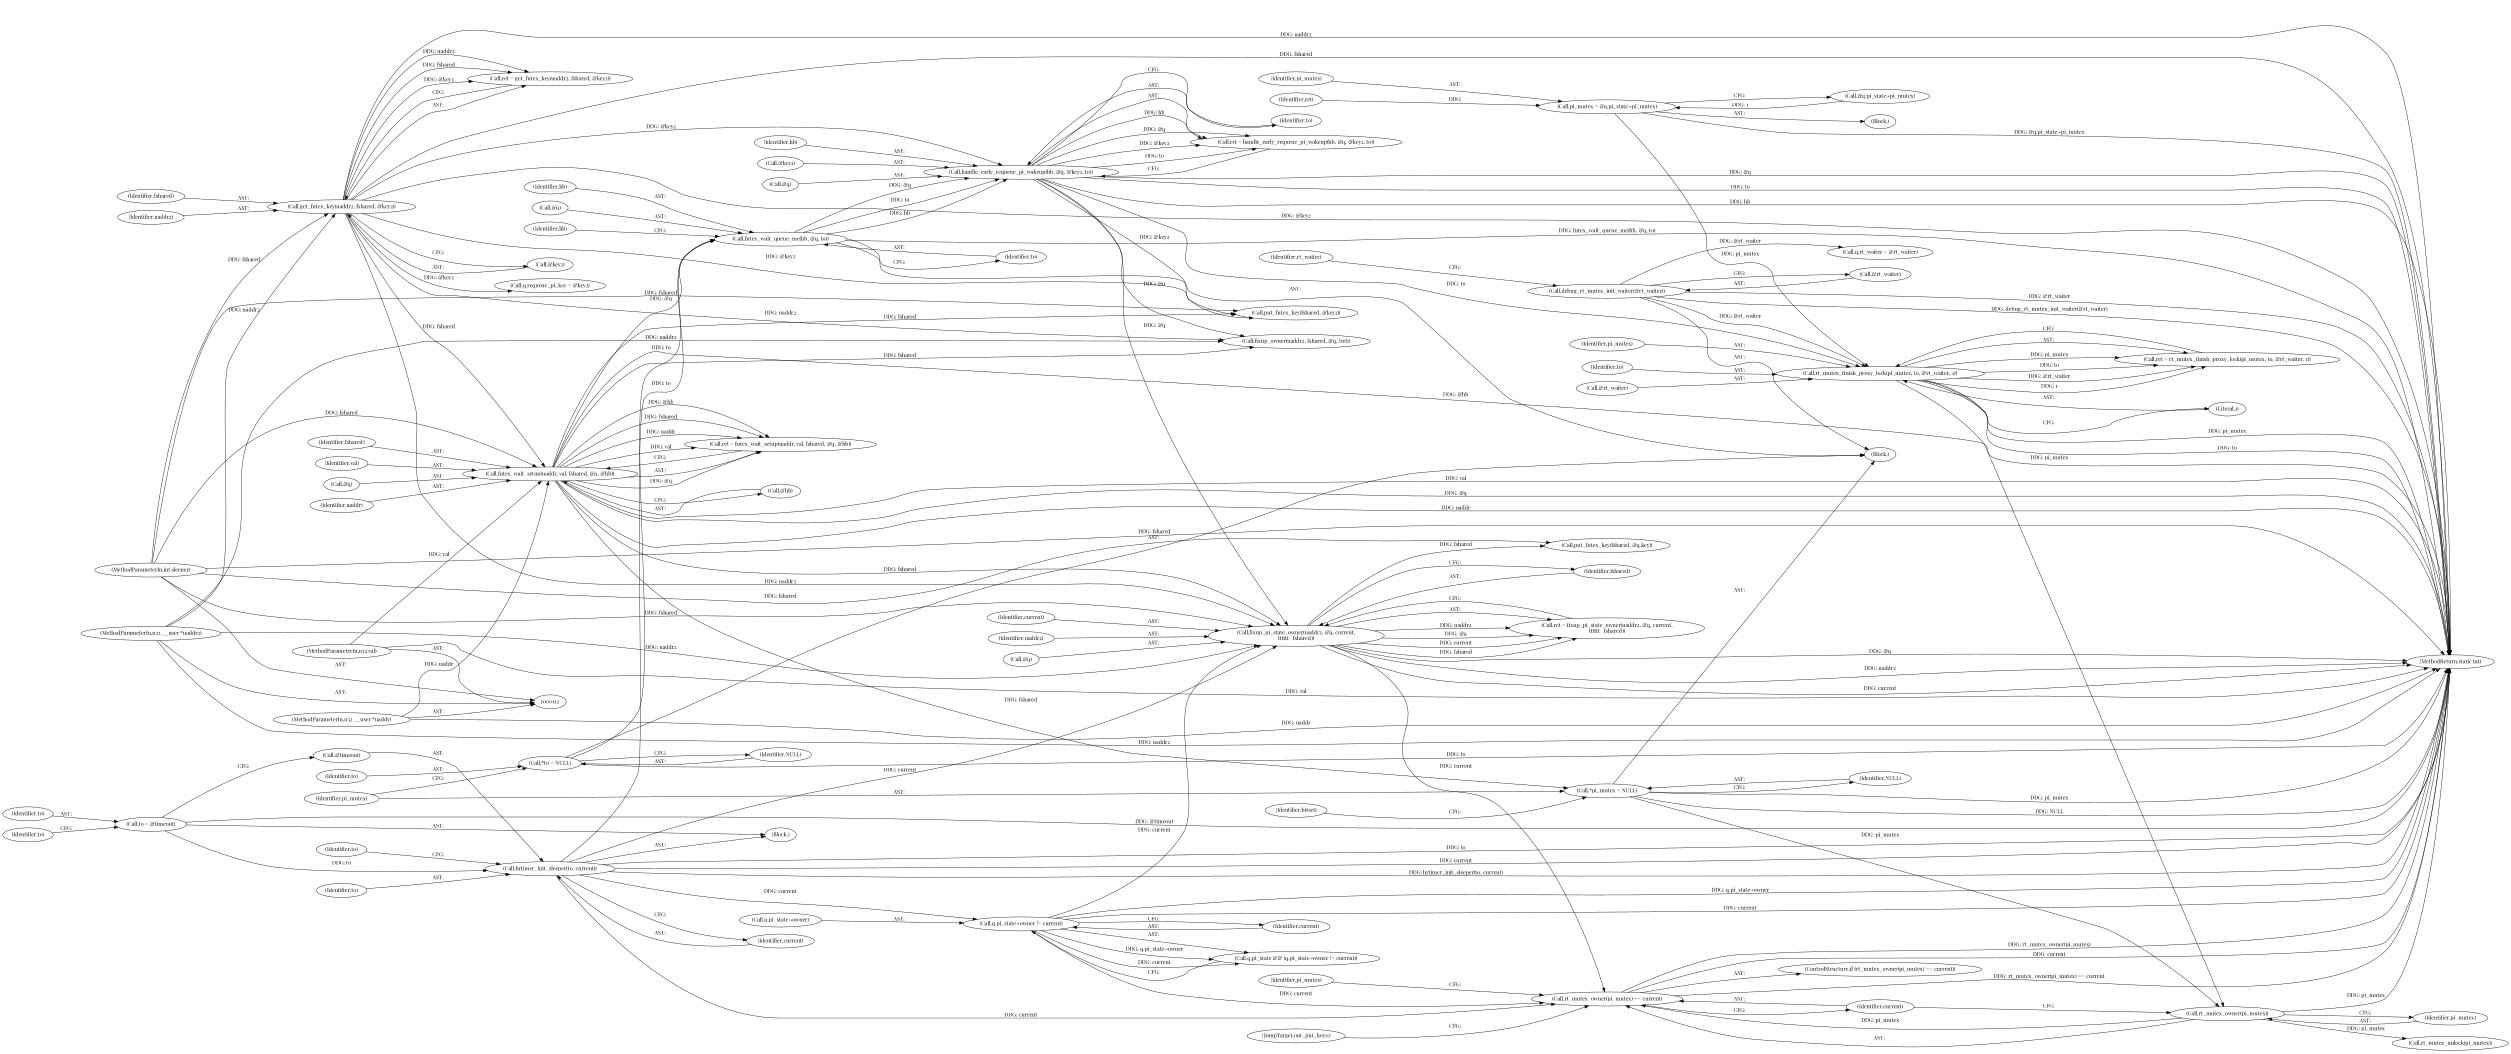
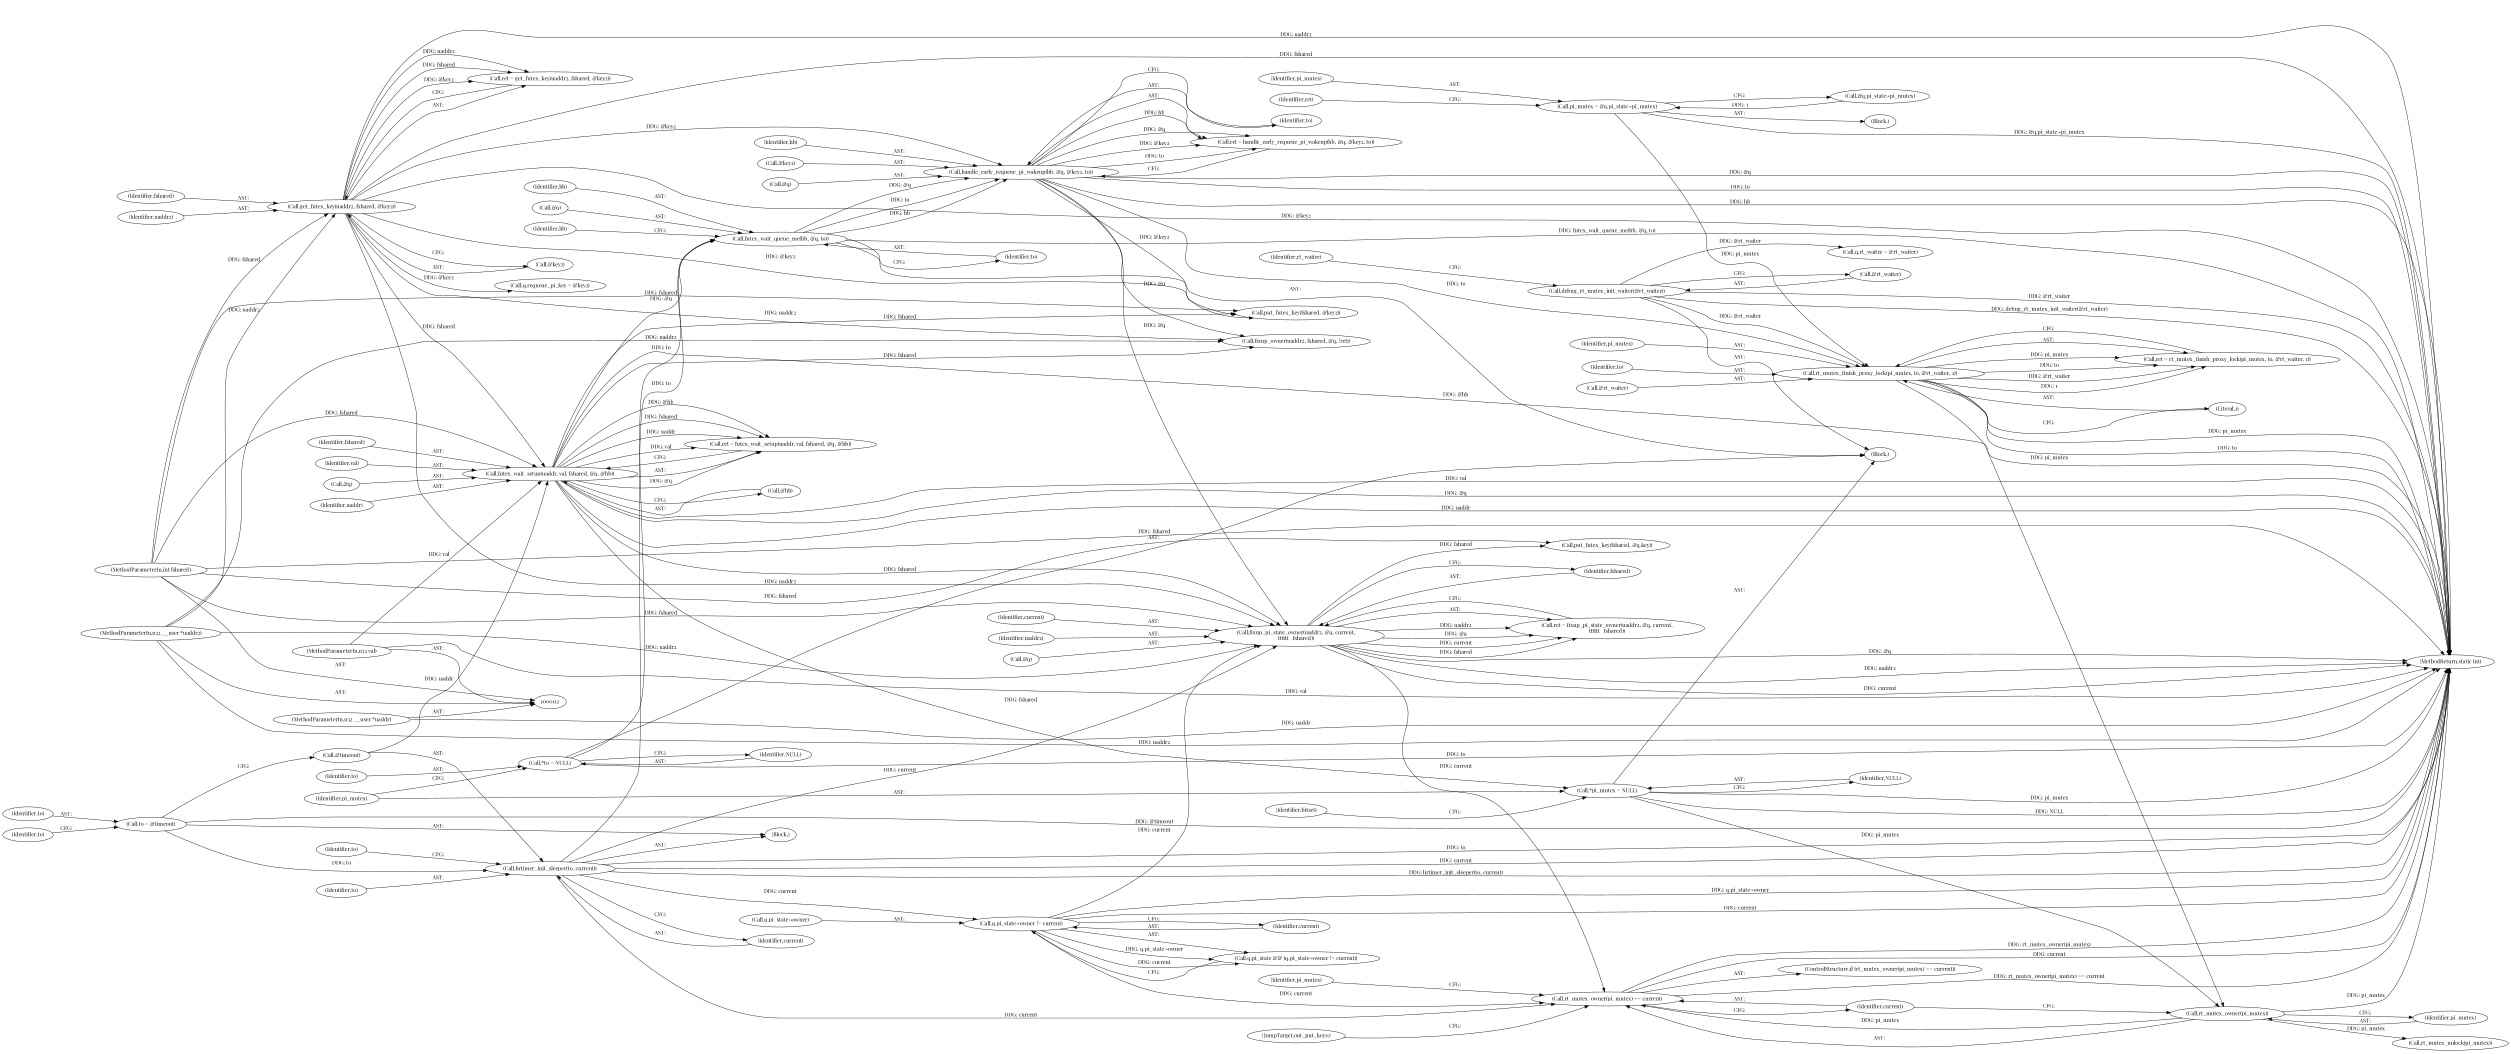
edge "(Identifier,ret)" -> "(Call,pi_mutex = &q.pi_state->pi_mutex)": label "DDG: " -> "CFG: "
node "(MethodParameterIn,int sleeper)": label "(MethodParameterIn,int sleeper)" -> "(MethodParameterIn,int fshared)"
edge "(MethodParameterIn,u32 __user *uaddr)" -> "(Call,futex_wait_setup(uaddr, val, fshared, &q, &hb))": now "(Call,&timeout)" -> "(Call,futex_wait_setup(uaddr, val, fshared, &q, &hb))"
